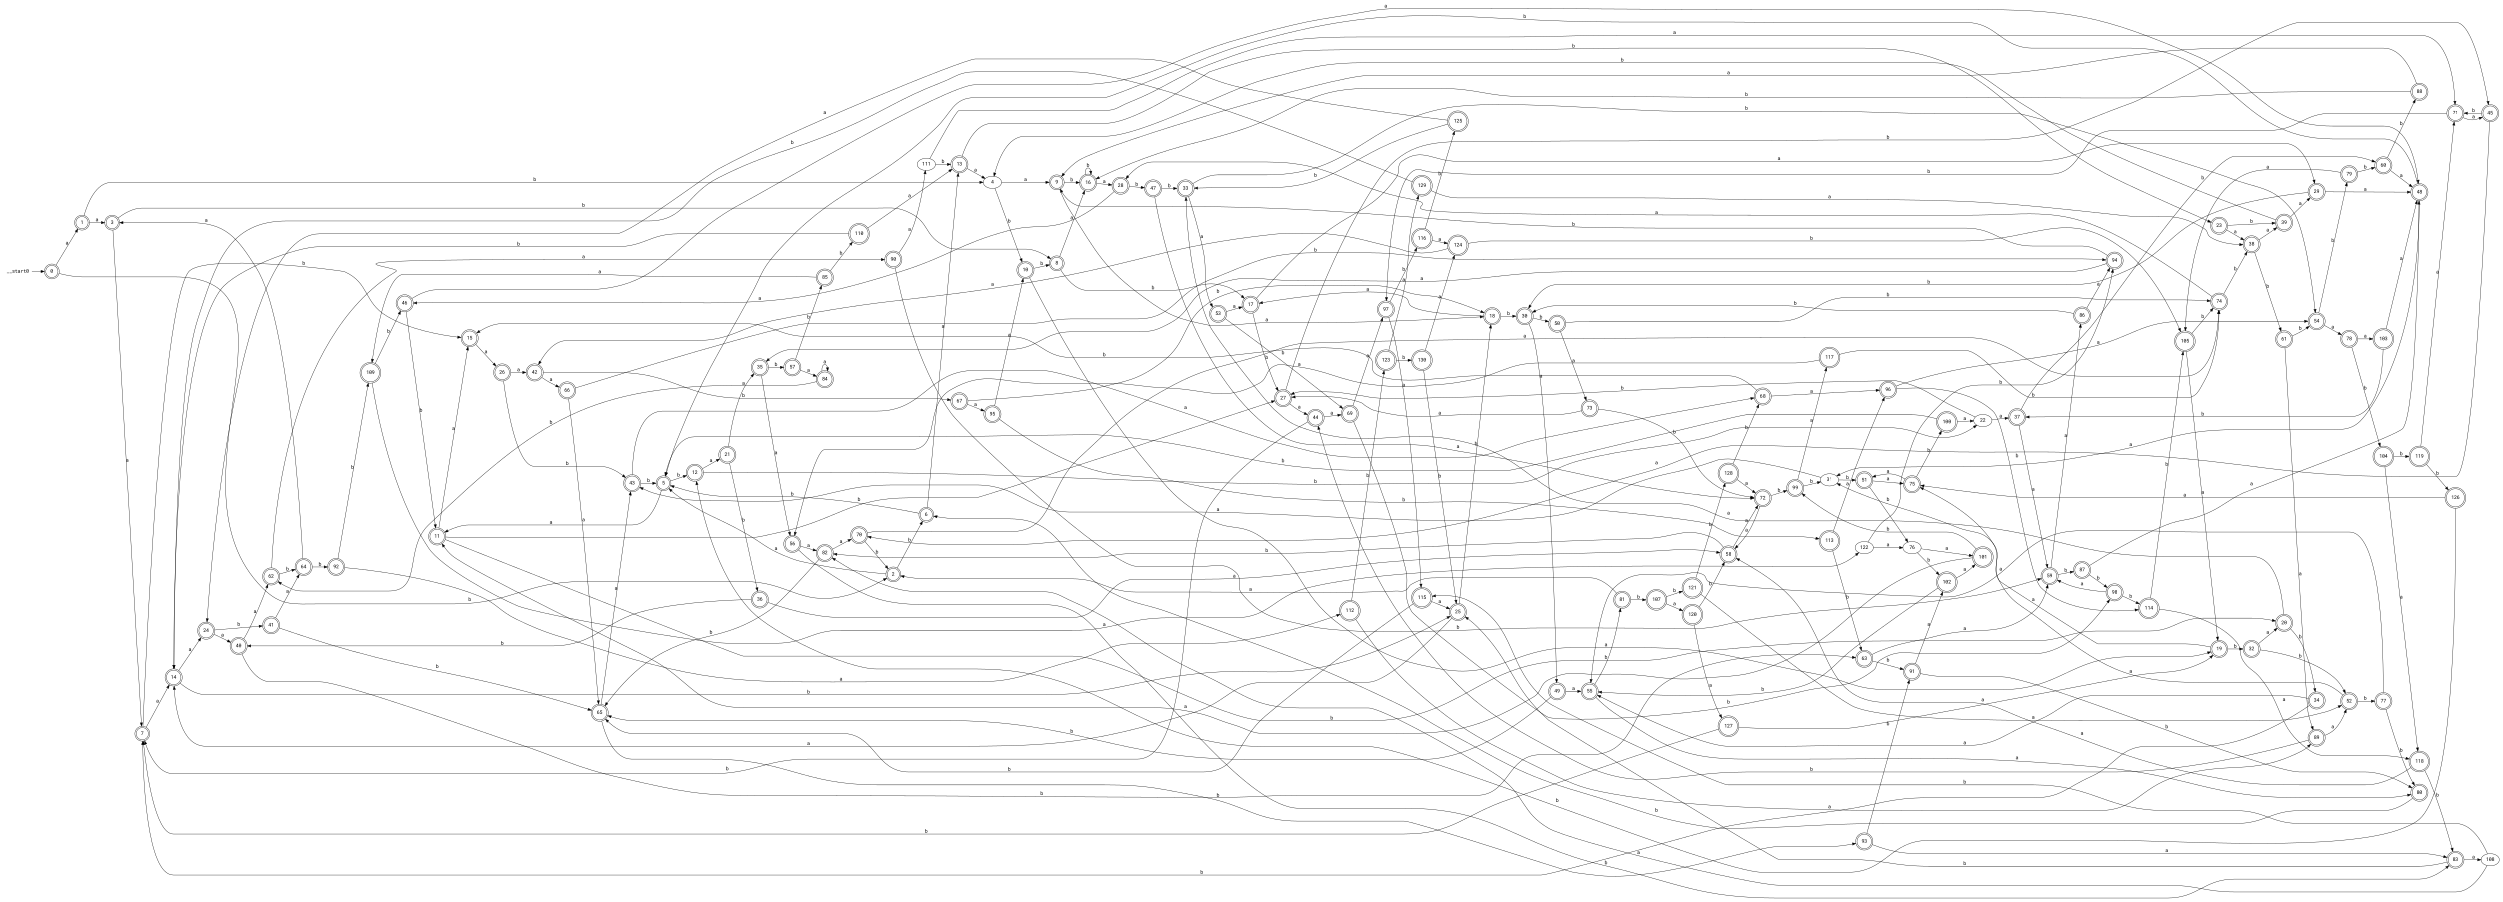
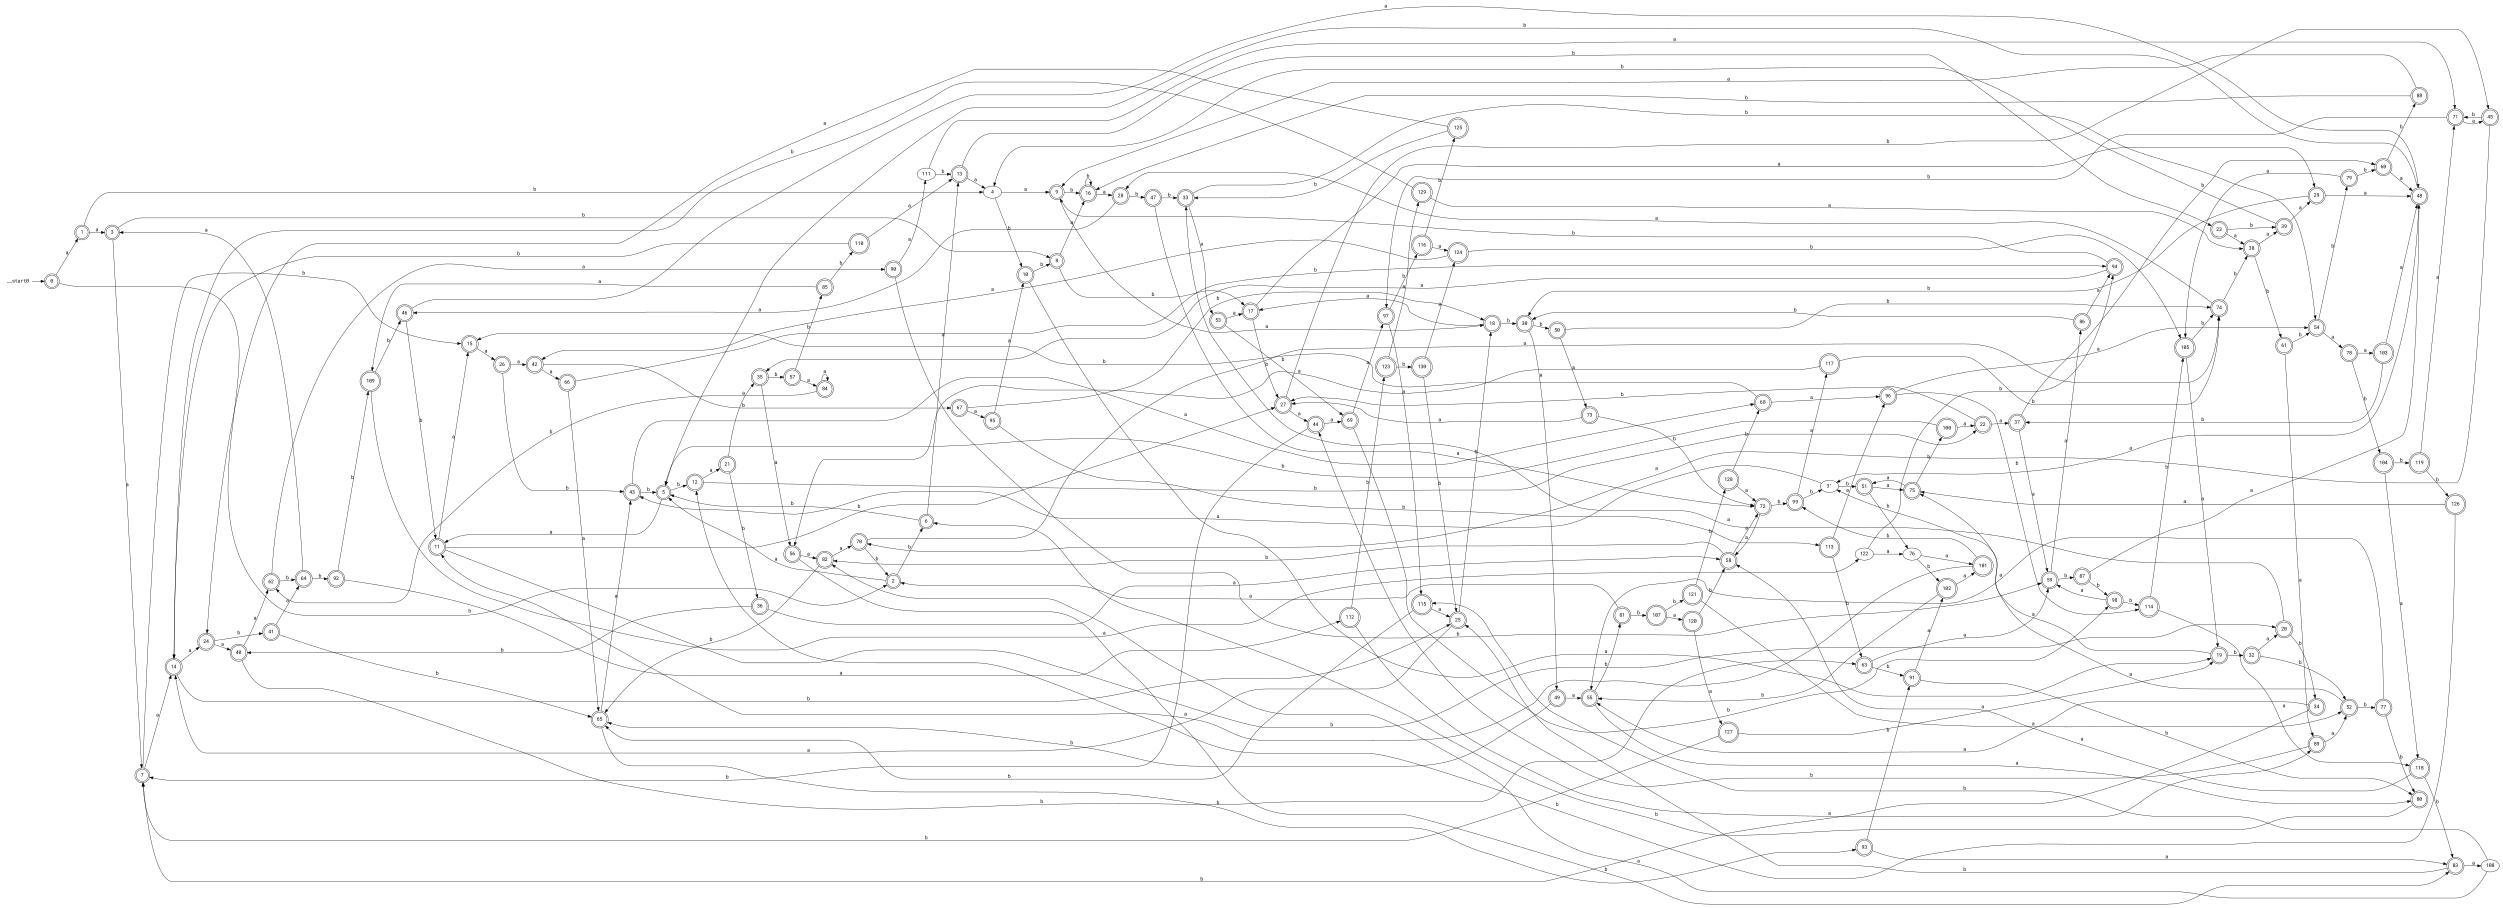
node "22": shape ellipse -> doublecircle
